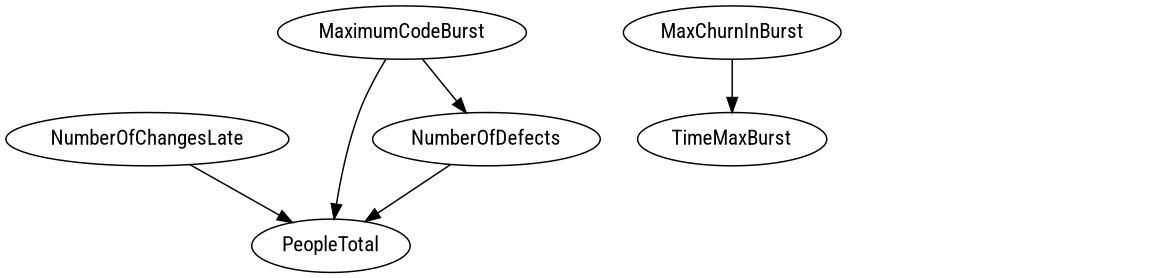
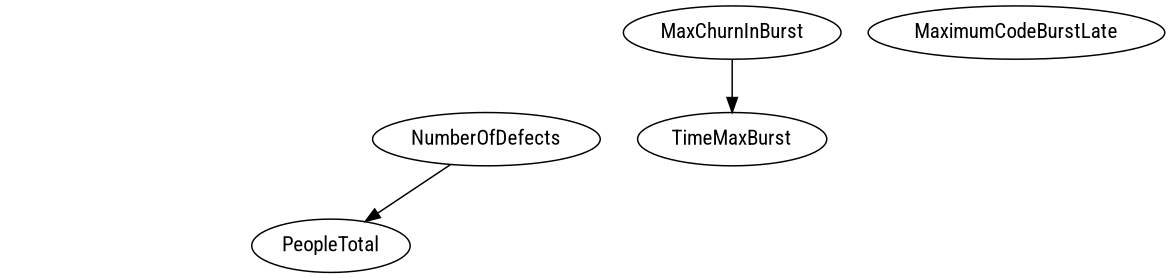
node "MaximumCodeBurst": removed
node "MaximumCodeBurstLate": added
node "NumberOfChangesLate": removed
